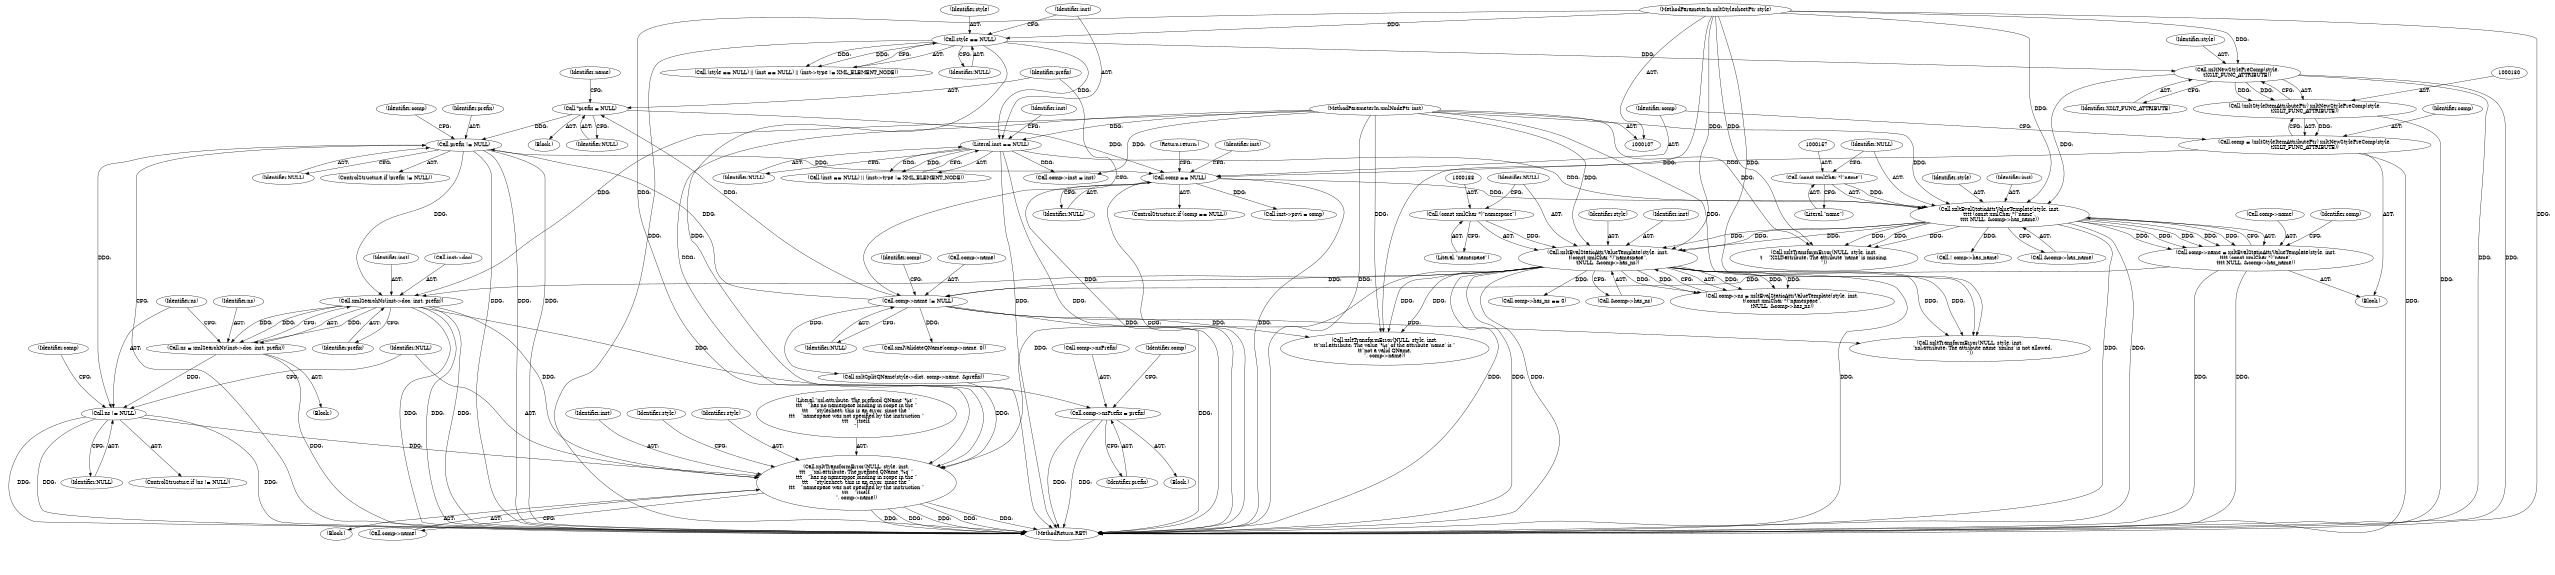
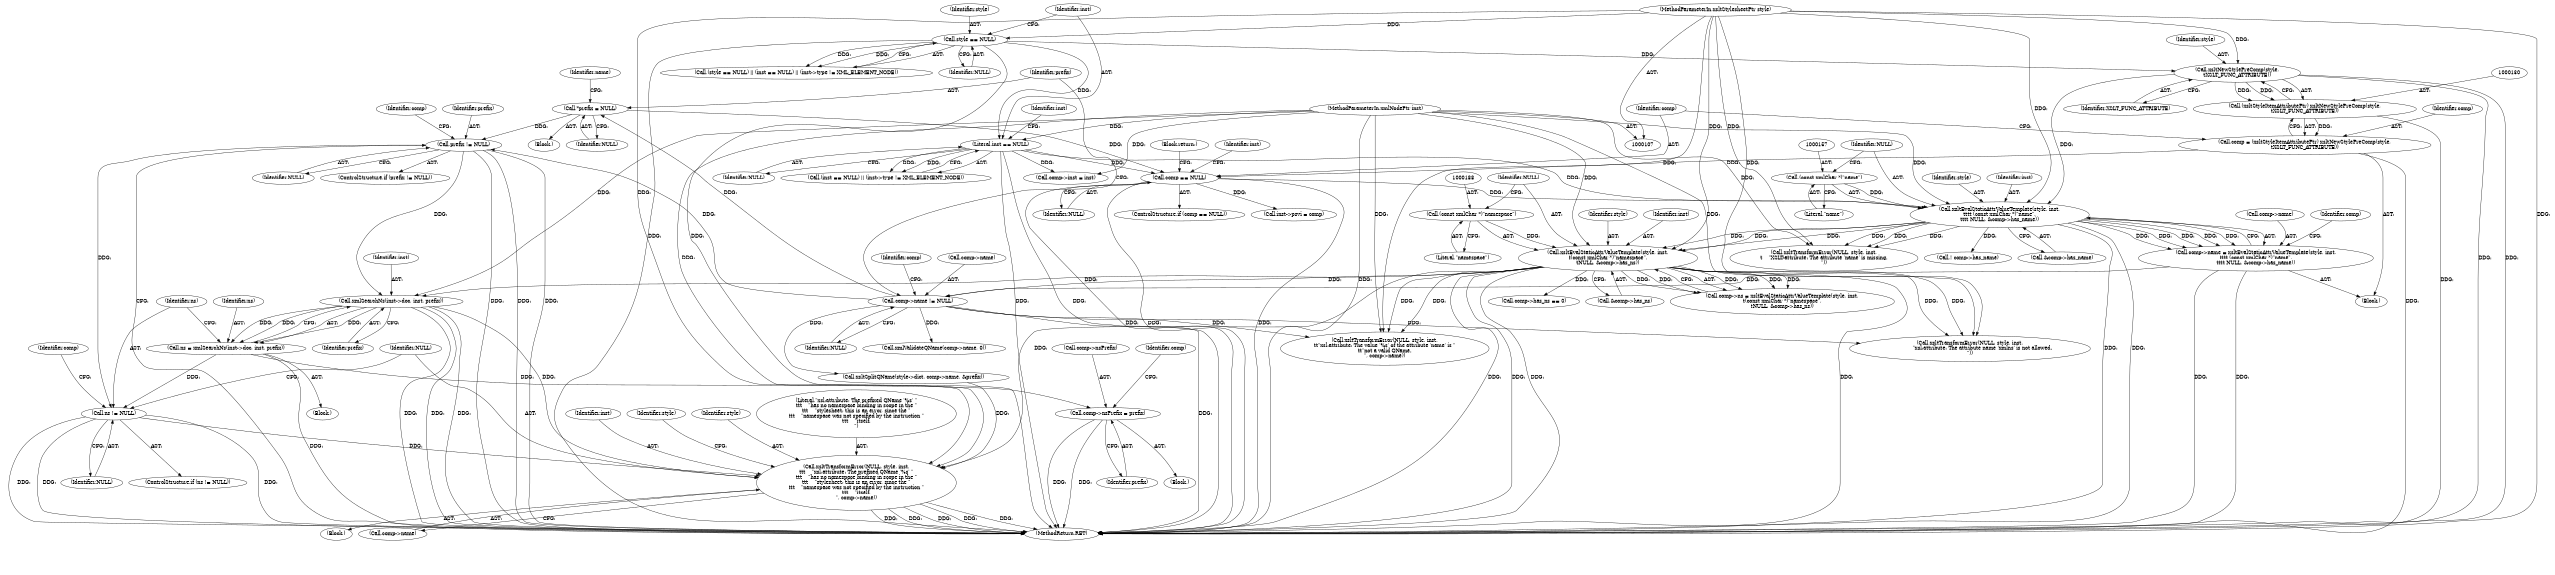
node "(Return,return;)": label "(Return,return;)" -> "(Block,return;)"
edge "(Call,prefix != NULL)" -> "(Call,comp == NULL)": now "(Literal,inst == NULL)" -> "(Call,comp == NULL)"
node "(Call,inst->doc)": removed
edge "(Call,xmlSearchNs(inst->doc, inst, prefix))" -> "(Call,comp->nsPrefix = prefix)": now "(Call,ns = xmlSearchNs(inst->doc, inst, prefix))" -> "(Call,comp->nsPrefix = prefix)"
